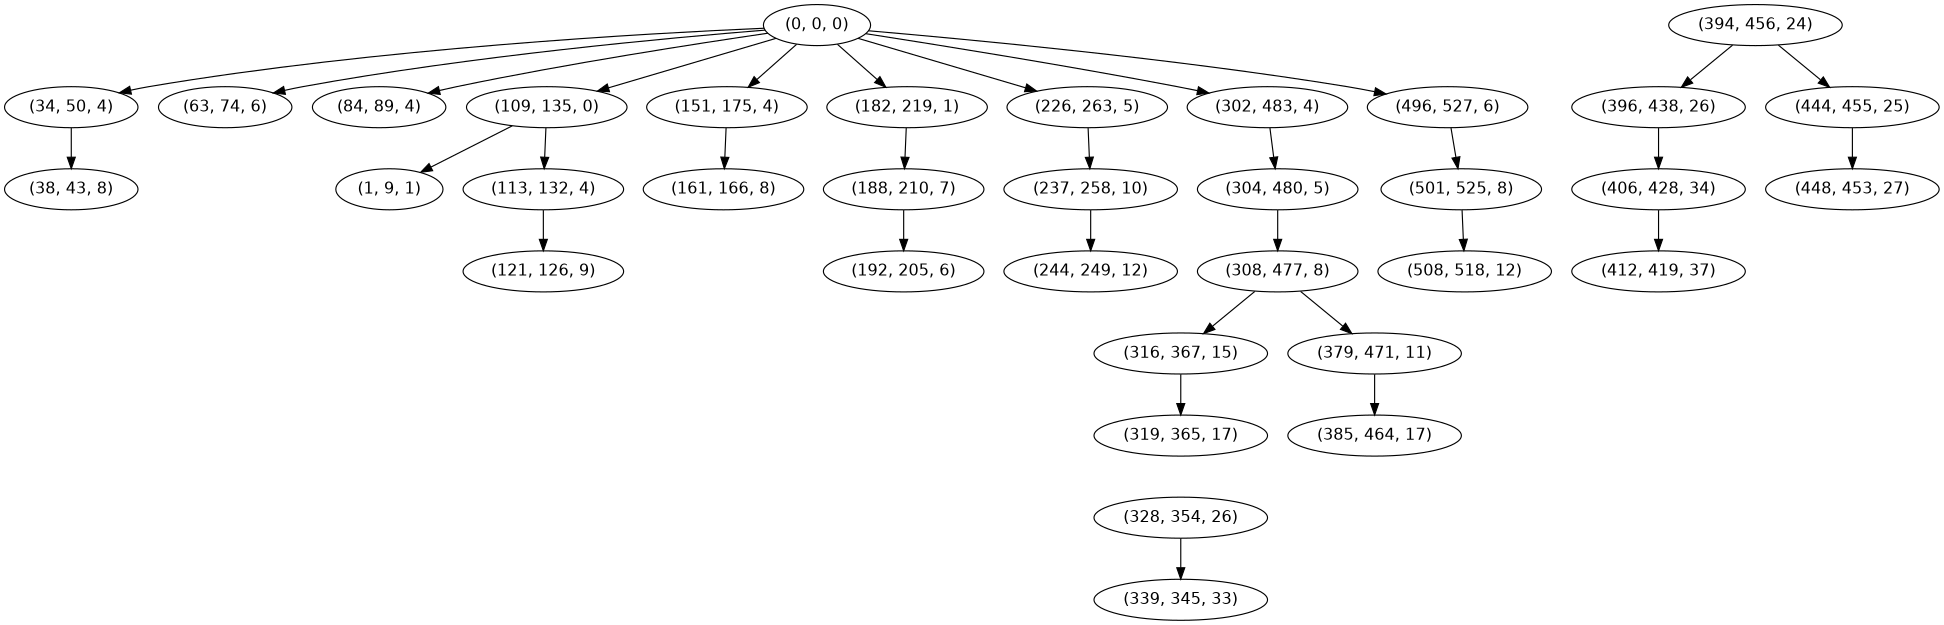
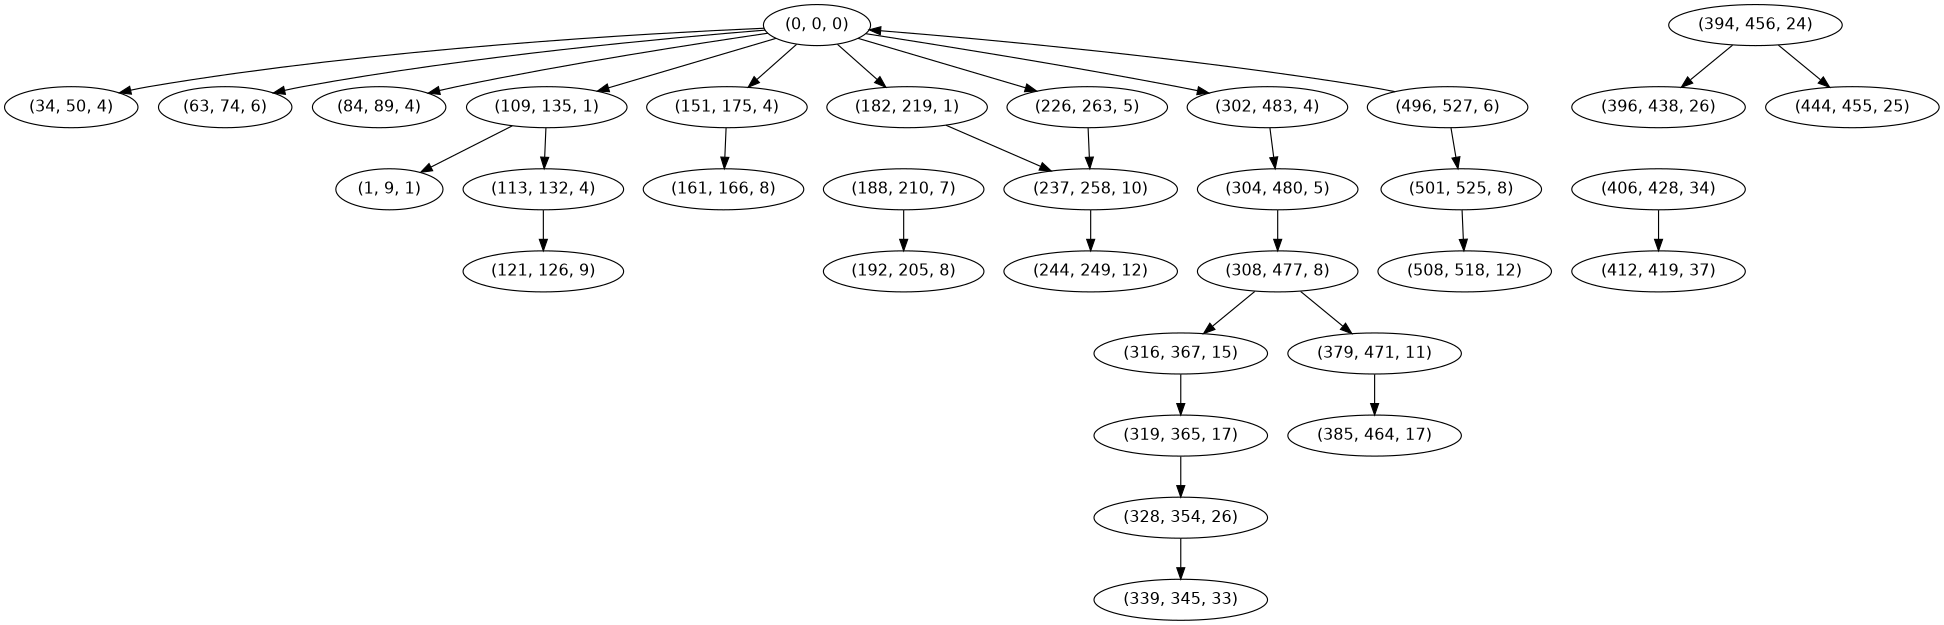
edge "(0, 0, 0)" -> "(496, 527, 6)": reversed
node "(109, 135, 0)": label "(109, 135, 0)" -> "(109, 135, 1)"
edge "(182, 219, 1)" -> "(188, 210, 7)": now "(182, 219, 1)" -> "(237, 258, 10)"
edge "(396, 438, 26)" -> "(406, 428, 34)": removed
node "(38, 43, 8)": removed
node "(448, 453, 27)": removed
node "(192, 205, 6)": label "(192, 205, 6)" -> "(192, 205, 8)"
edge "(319, 365, 17)" -> "(328, 354, 26)": added
